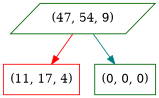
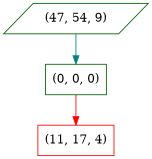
edge "(47, 54, 9)" -> "(11, 17, 4)": now "(0, 0, 0)" -> "(11, 17, 4)"
